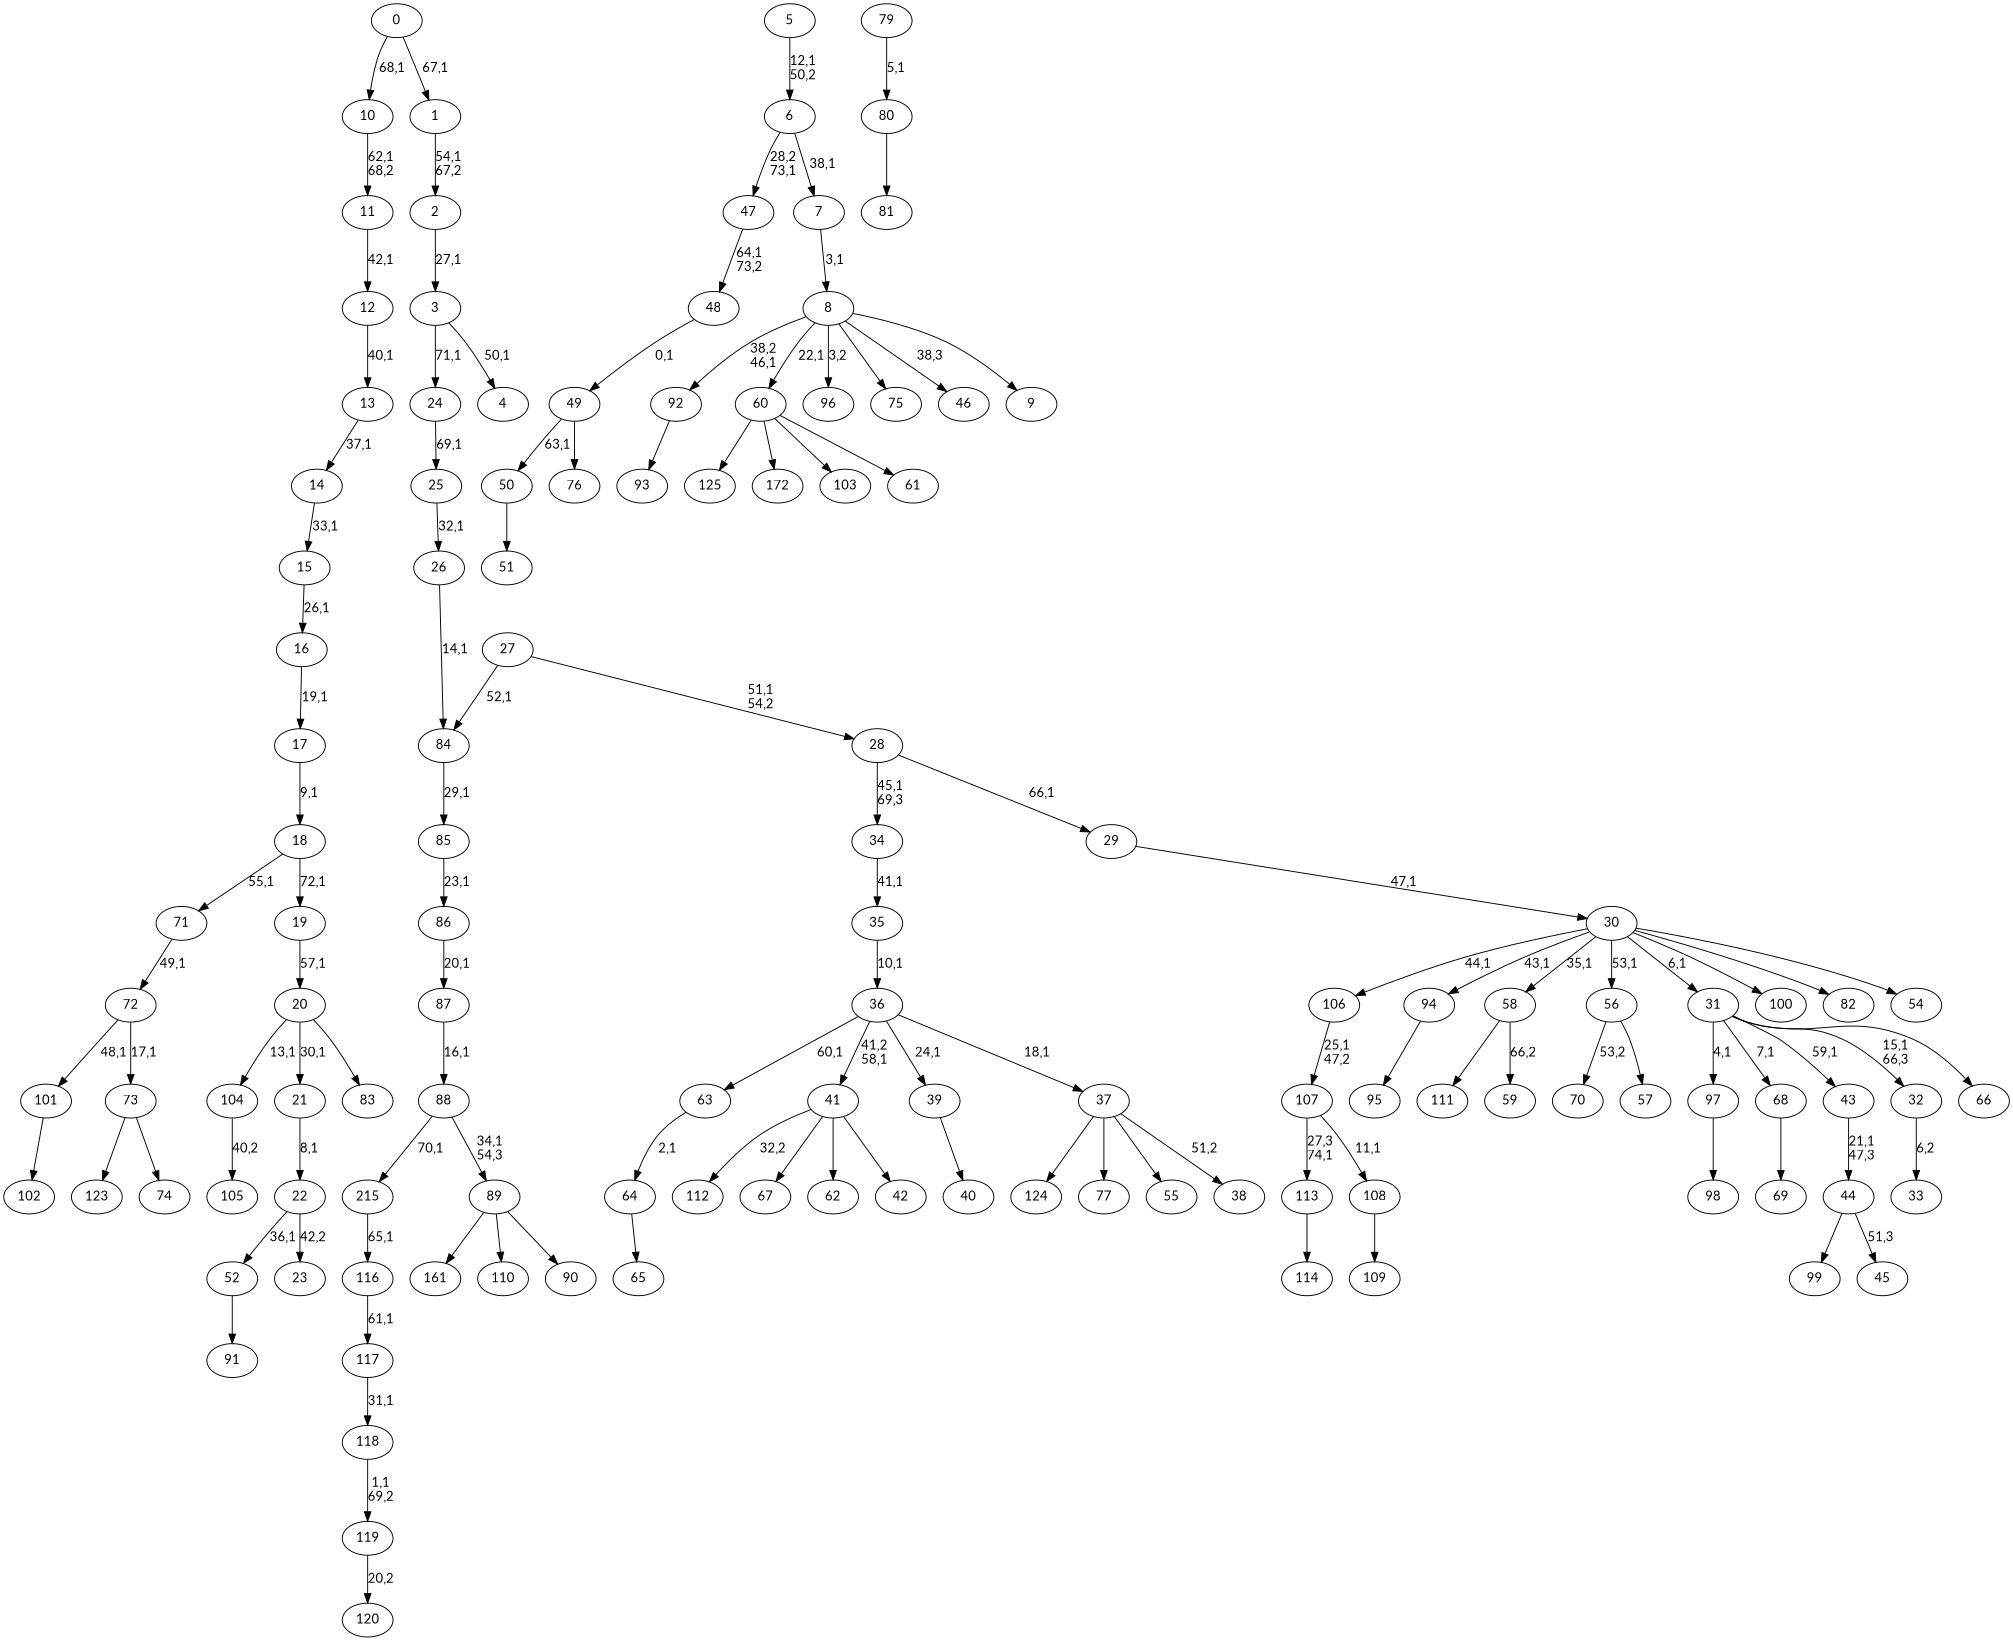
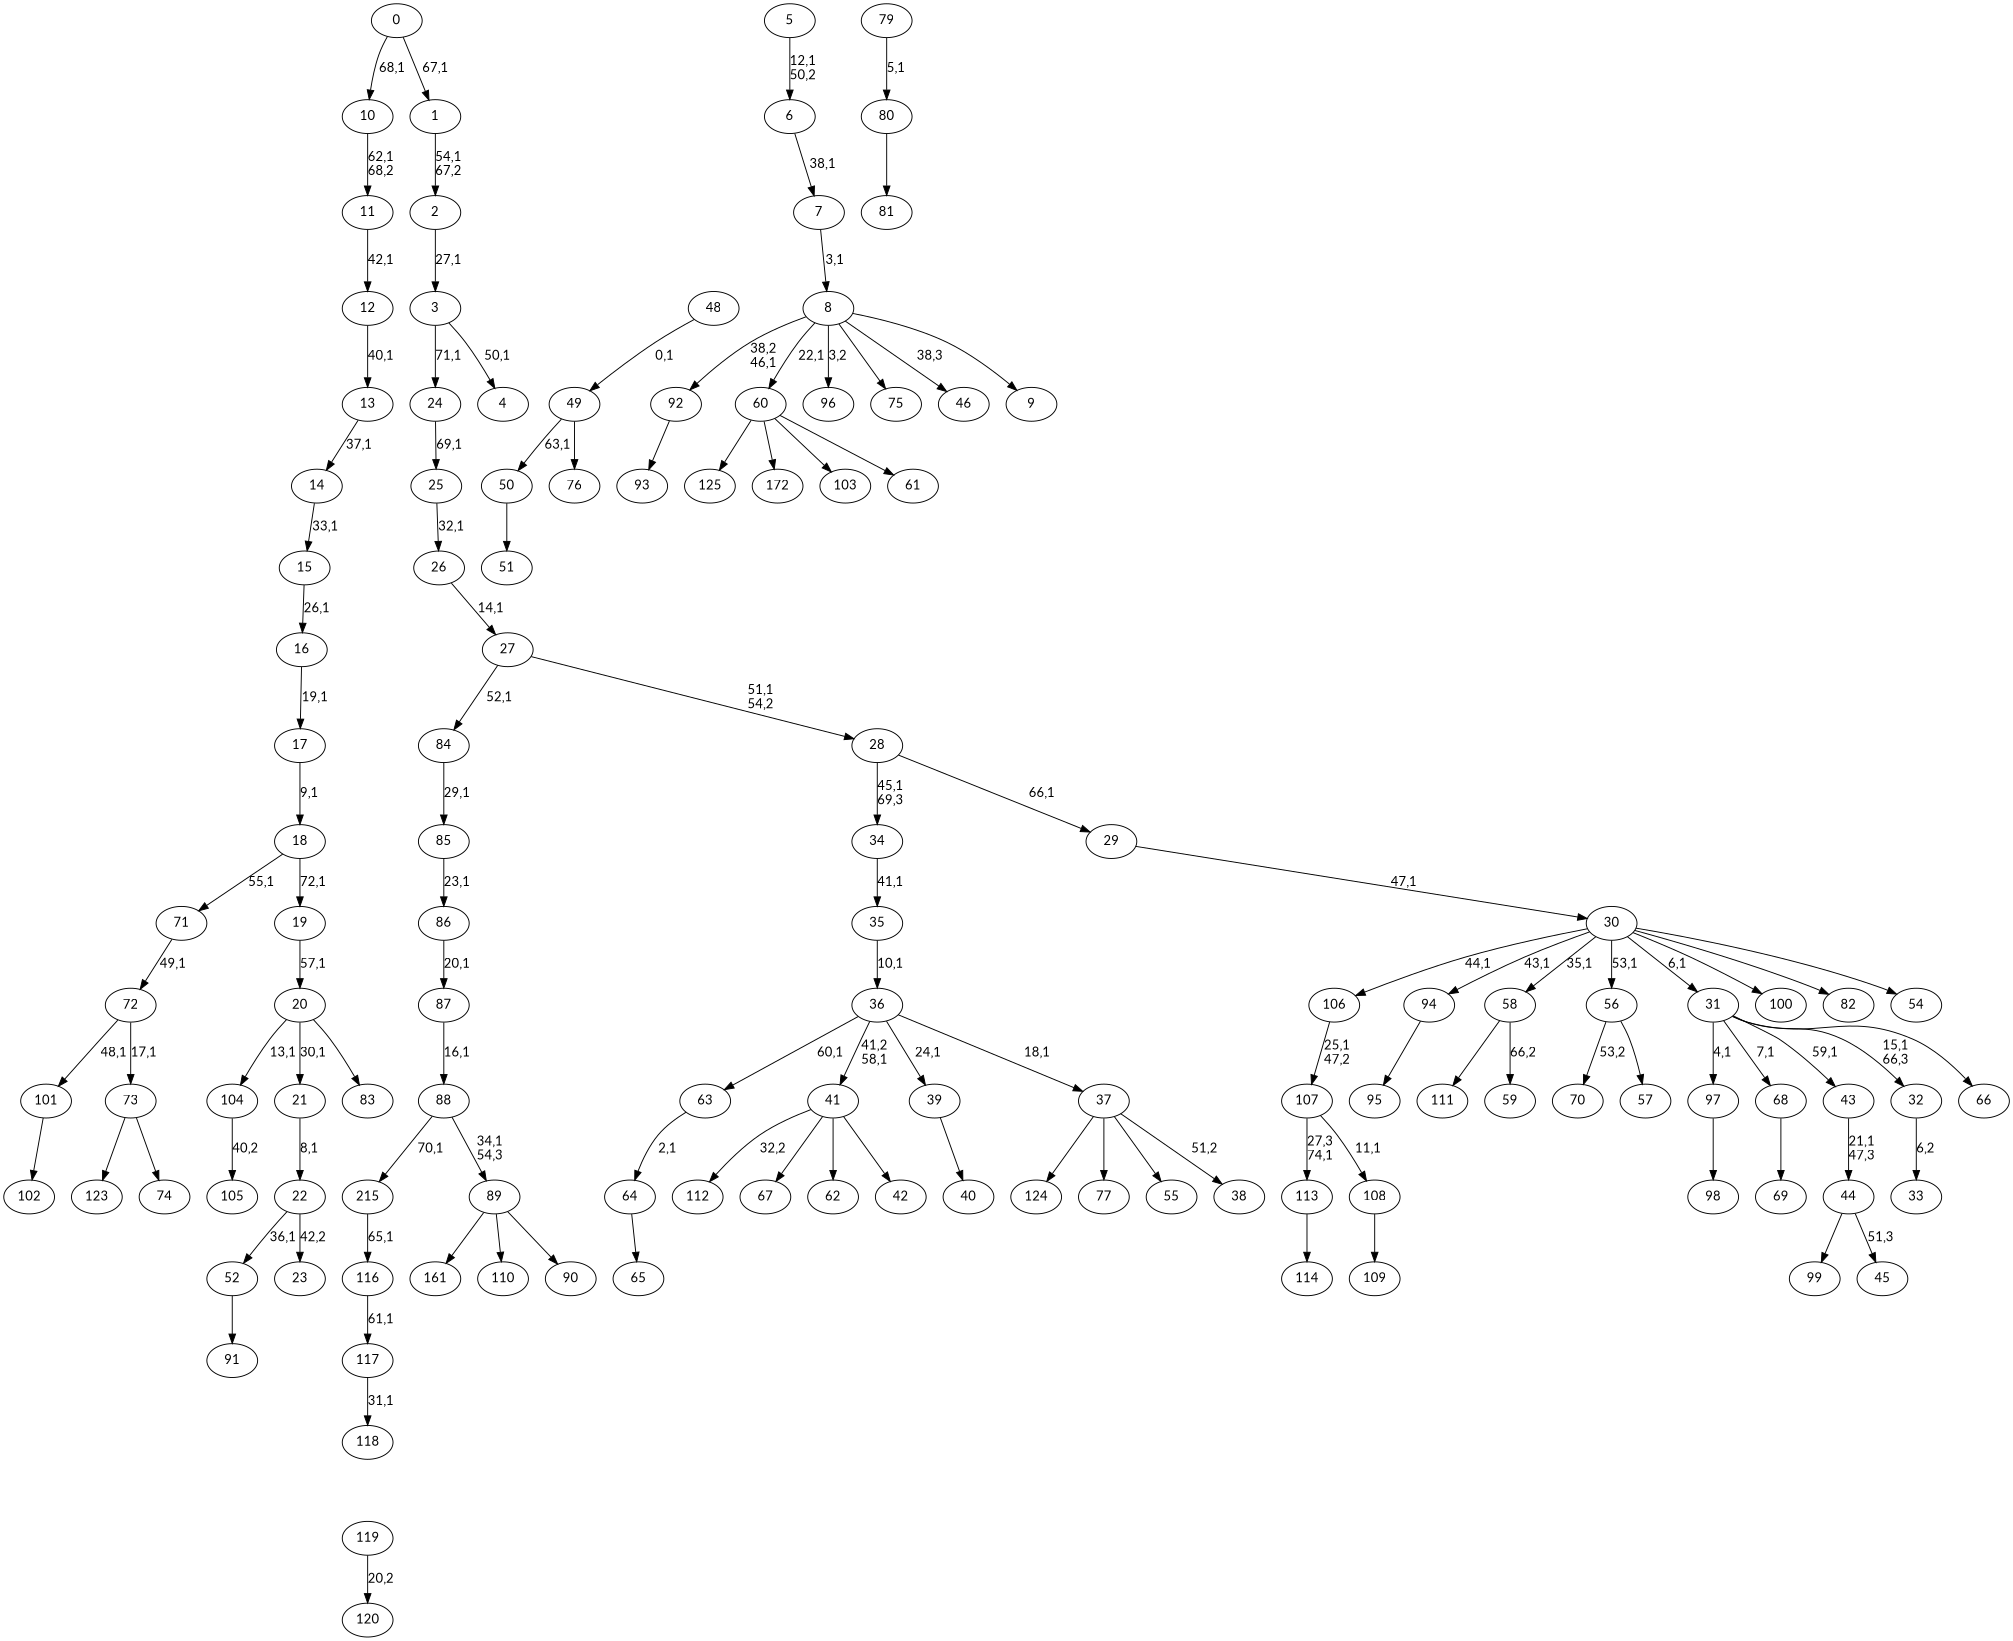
node "47": removed
edge "26" -> "84": now "26" -> "27"
edge "118" -> "119": removed, label "1,1 69,2"
